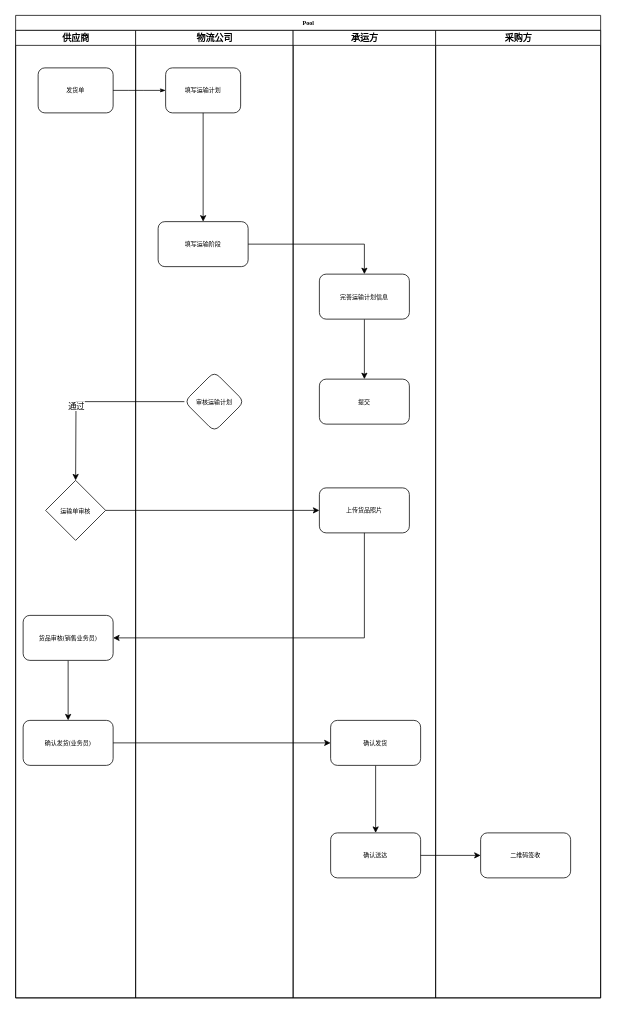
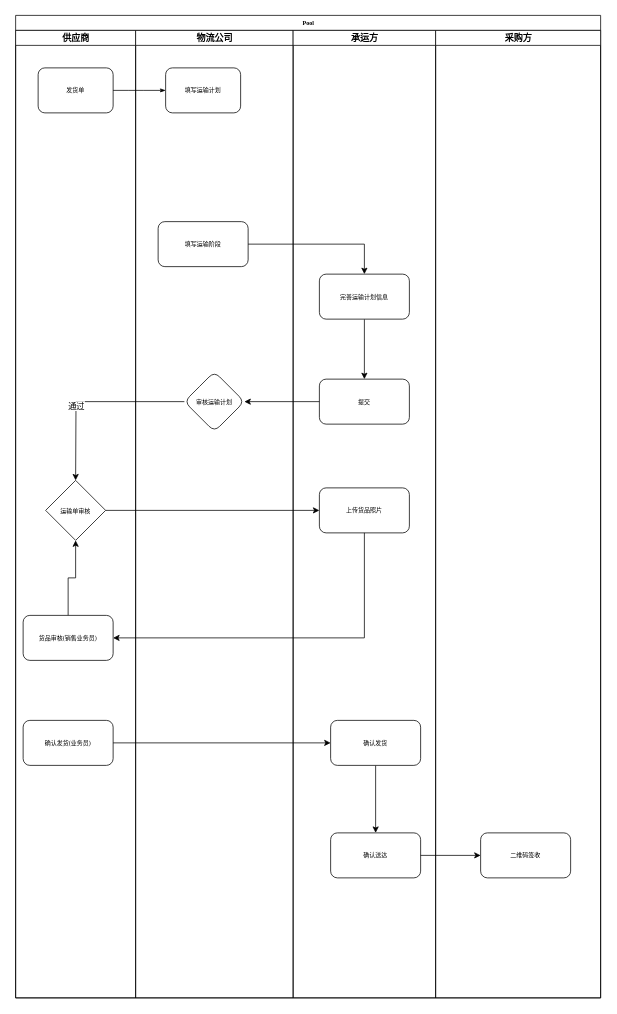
edge "填写运输计划" -> "填写运输阶段": removed
edge "提交" -> "审核运输计划": added
edge "货品审核(销售业务员)" -> "确认发货(业务员)": now "货品审核(销售业务员)" -> "运输单审核"
